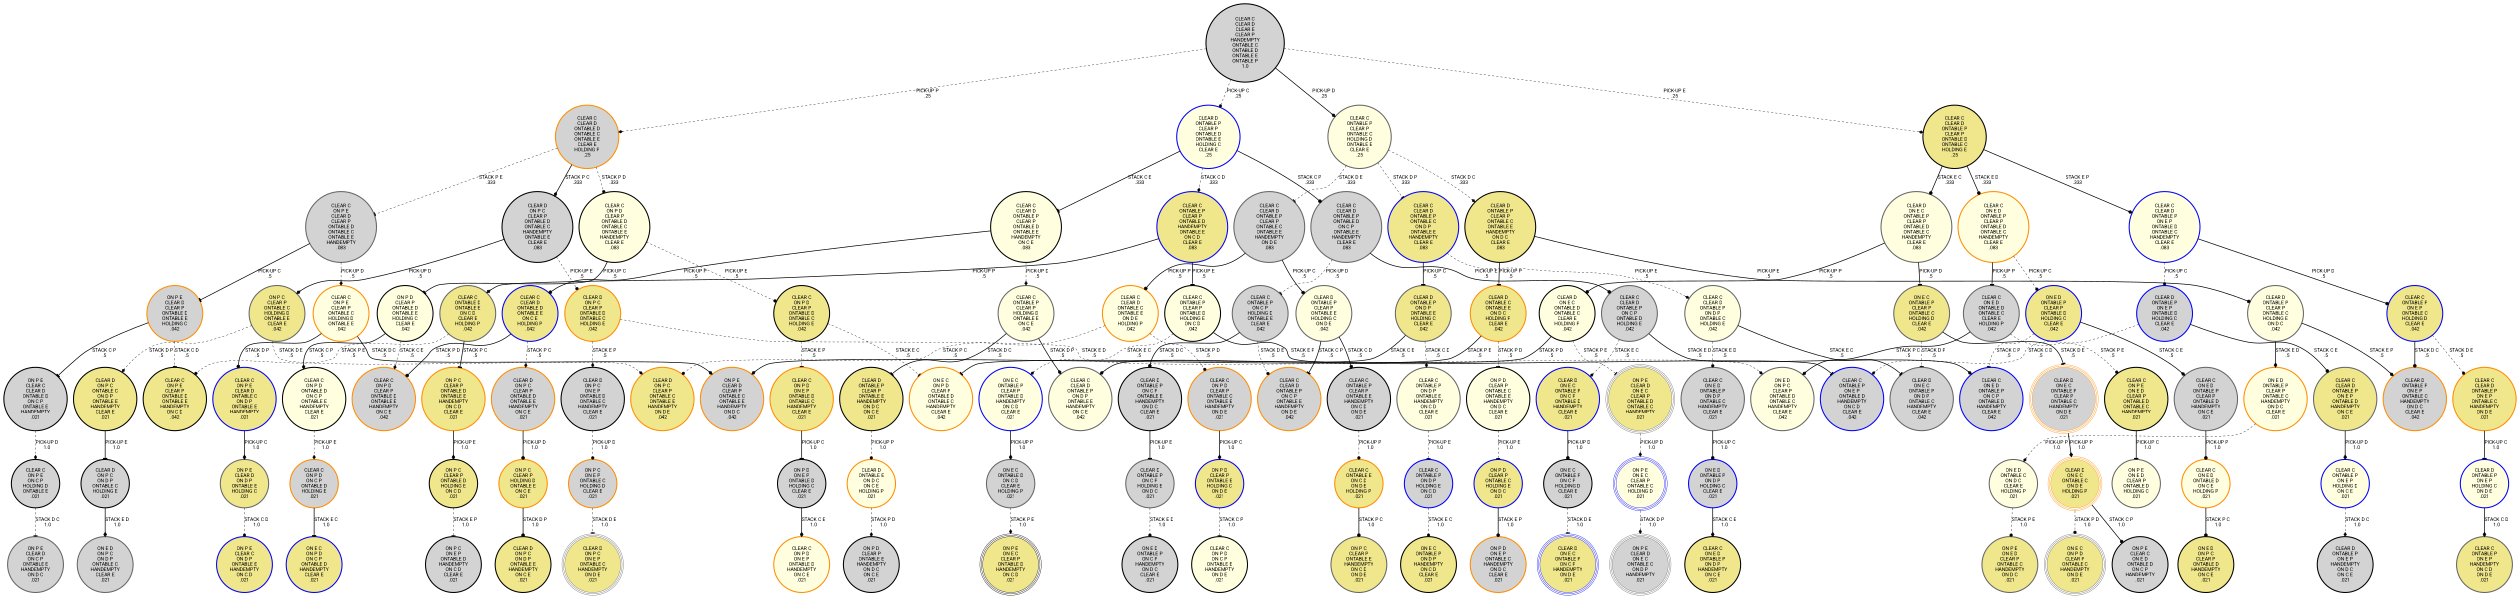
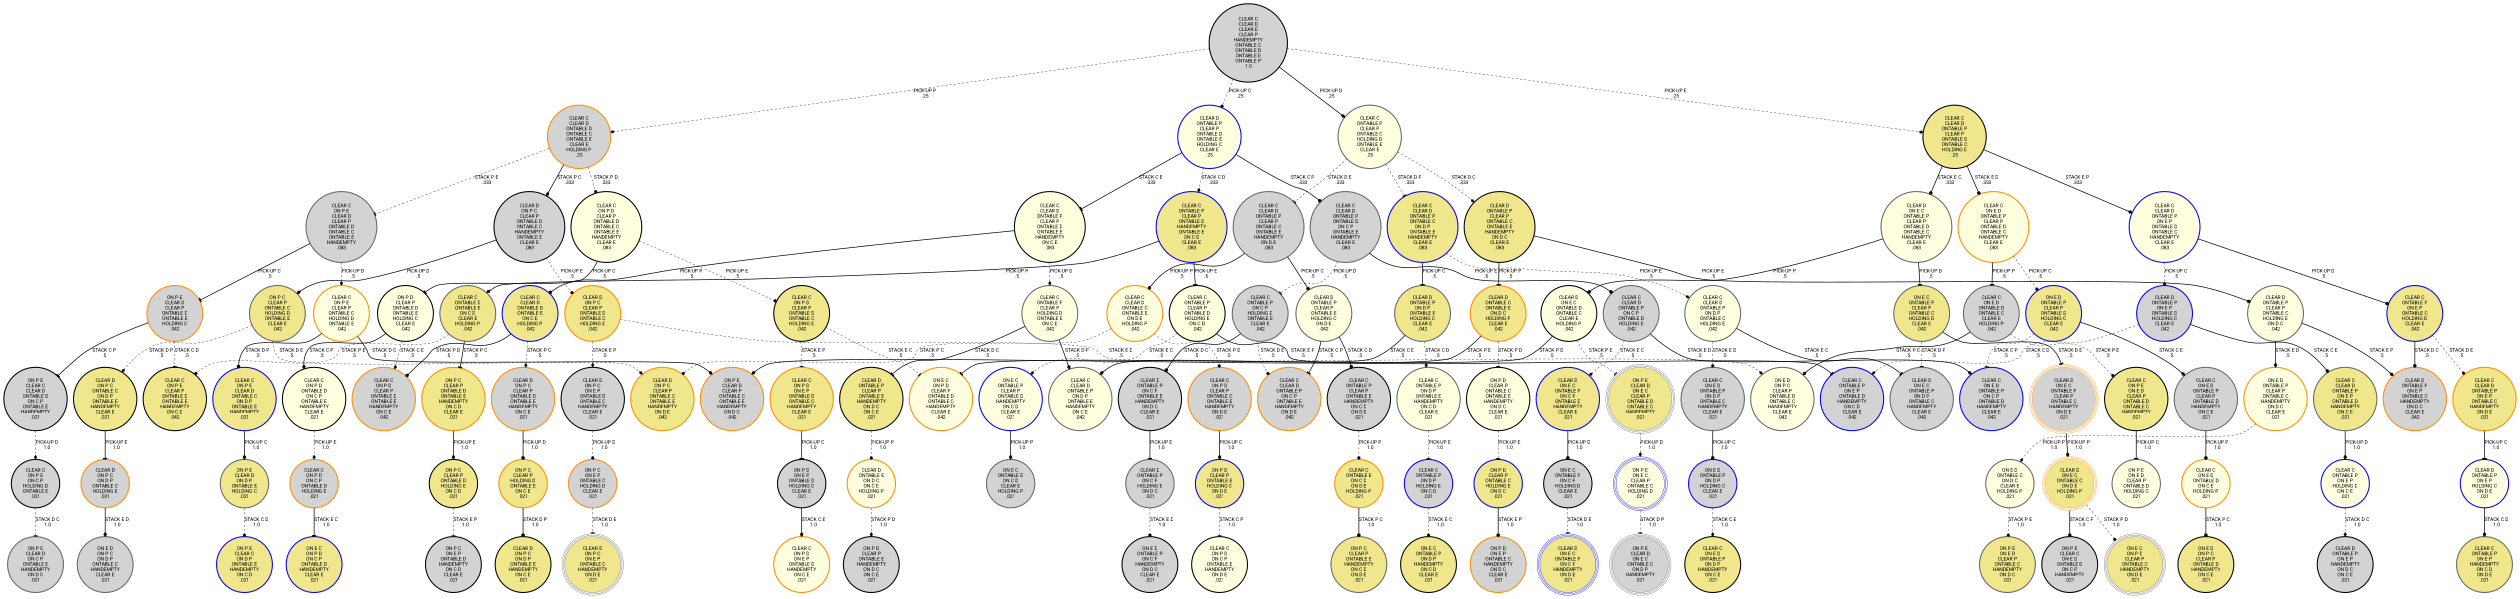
node "CLEAR D ON P C ON D P ONTABLE C HOLDING E .021": color black -> darkorange
edge "ON P E ON E C CLEAR P ONTABLE C HOLDING D .021" -> "ON P E CLEAR D ON E C ONTABLE C ON D P HANDEMPTY .021": arrowhead diamond -> tee
edge "ON E D ONTABLE P ON D P HOLDING C CLEAR E .021" -> "CLEAR C ON E D ONTABLE P ON D P HANDEMPTY ON C E .021": style bold -> dashed
node "ON P E ON E C CLEAR P ONTABLE D HANDEMPTY ON C D .021": removed
